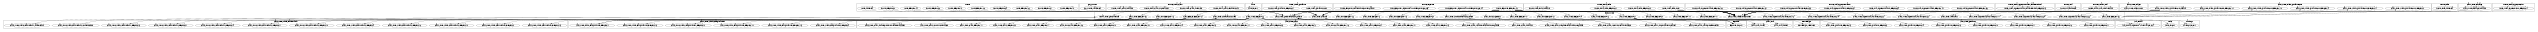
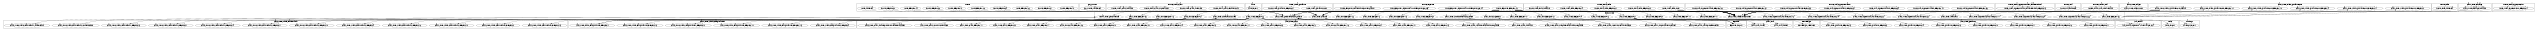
node "Moose::Meta::Role::BEGIN@19": added
node "Class::BEGIN::BEGIN@24": label "Class::BEGIN::BEGIN@24" -> "Class::MOP::BEGIN@24"
